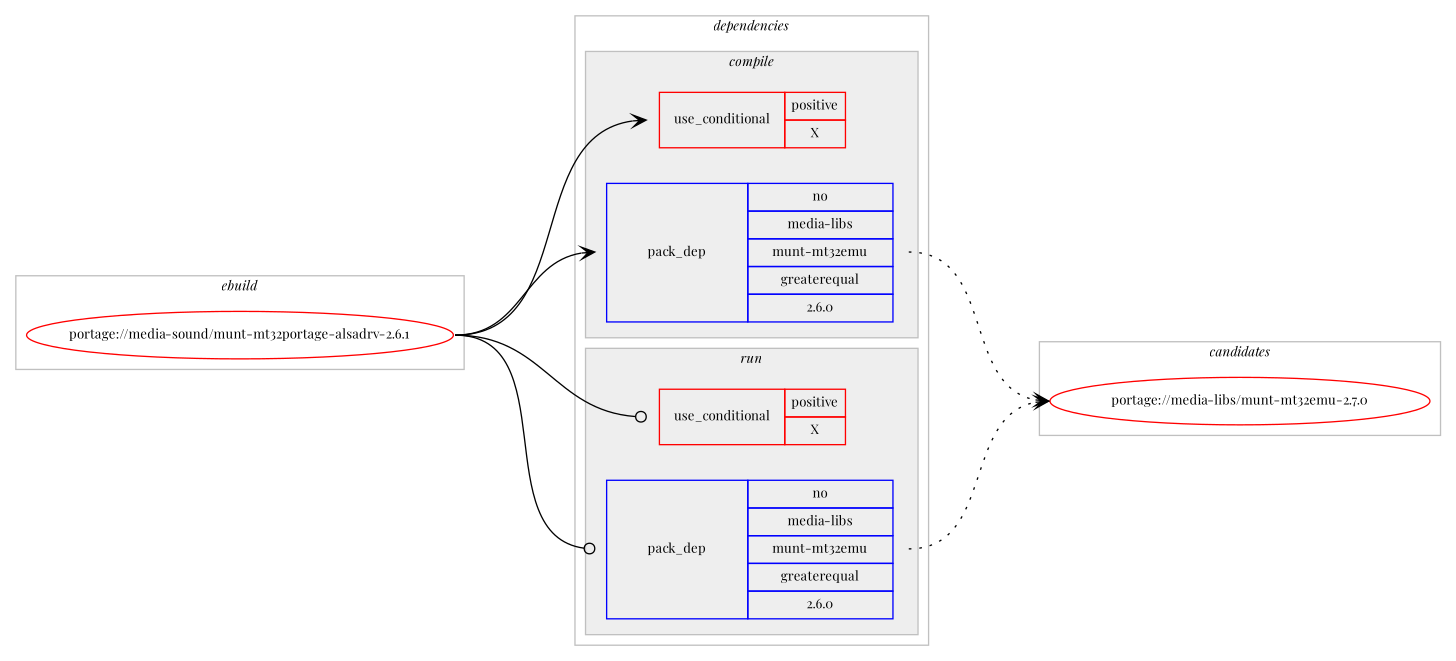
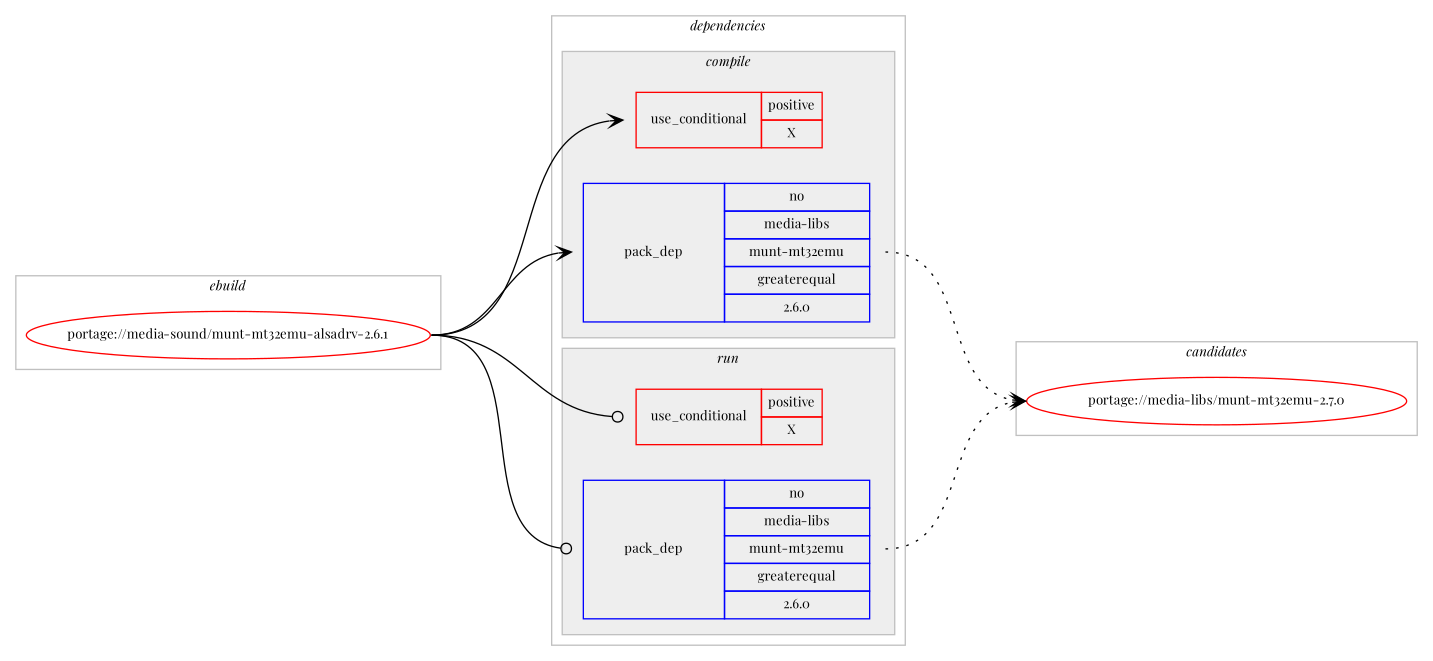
node "portage://media-sound/munt-mt32portage-alsadrv-2.6.1": label "portage://media-sound/munt-mt32portage-alsadrv-2.6.1" -> "portage://media-sound/munt-mt32emu-alsadrv-2.6.1"
